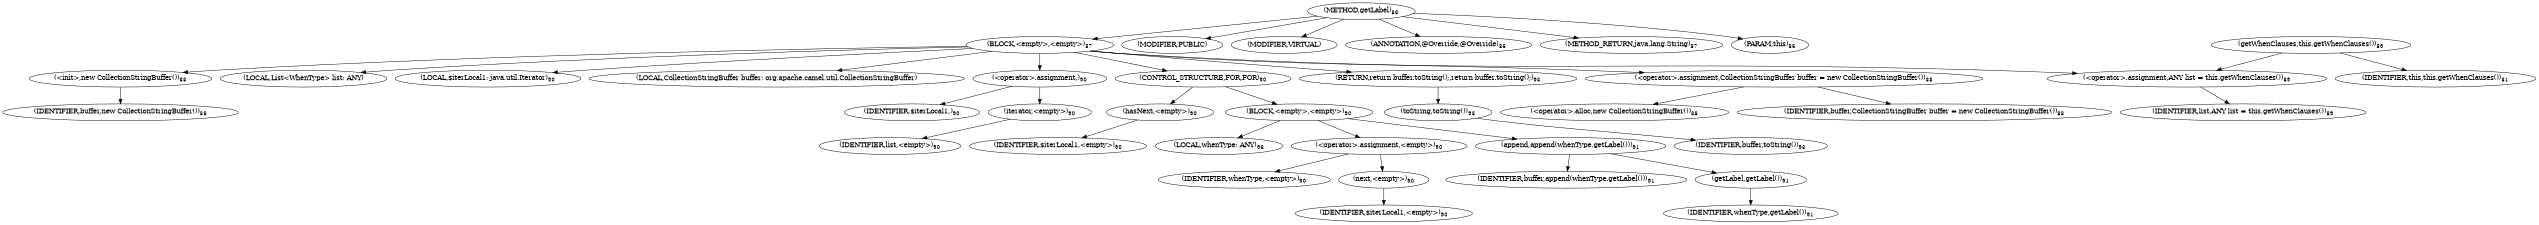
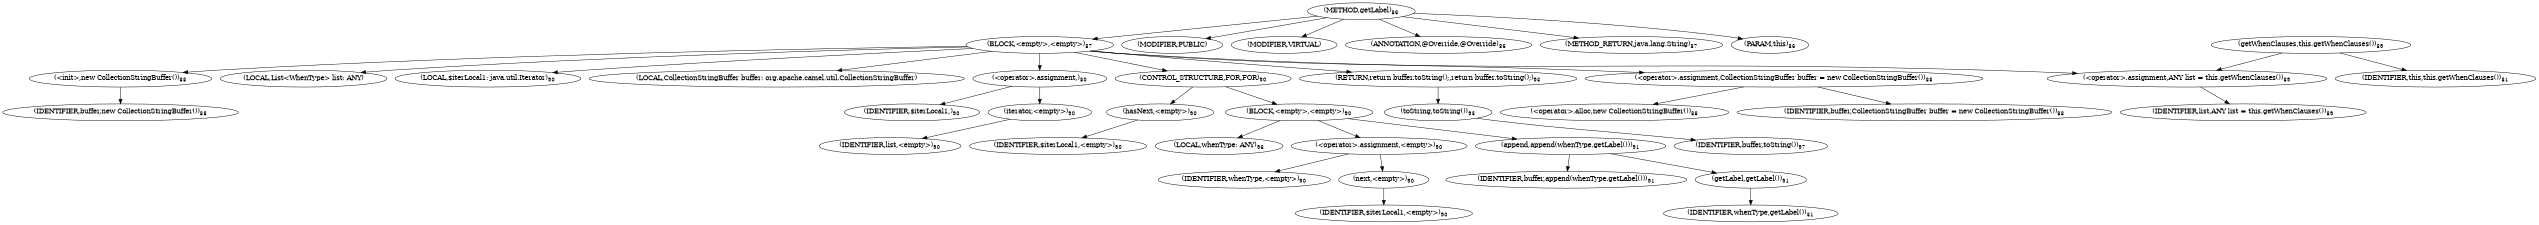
node "(<operator>.assignment,)": text "90" -> "80"
node "(IDENTIFIER,buffer,toString())": text "93" -> "97"
node "(IDENTIFIER,whenType,getLabel())": text "91" -> "31"
